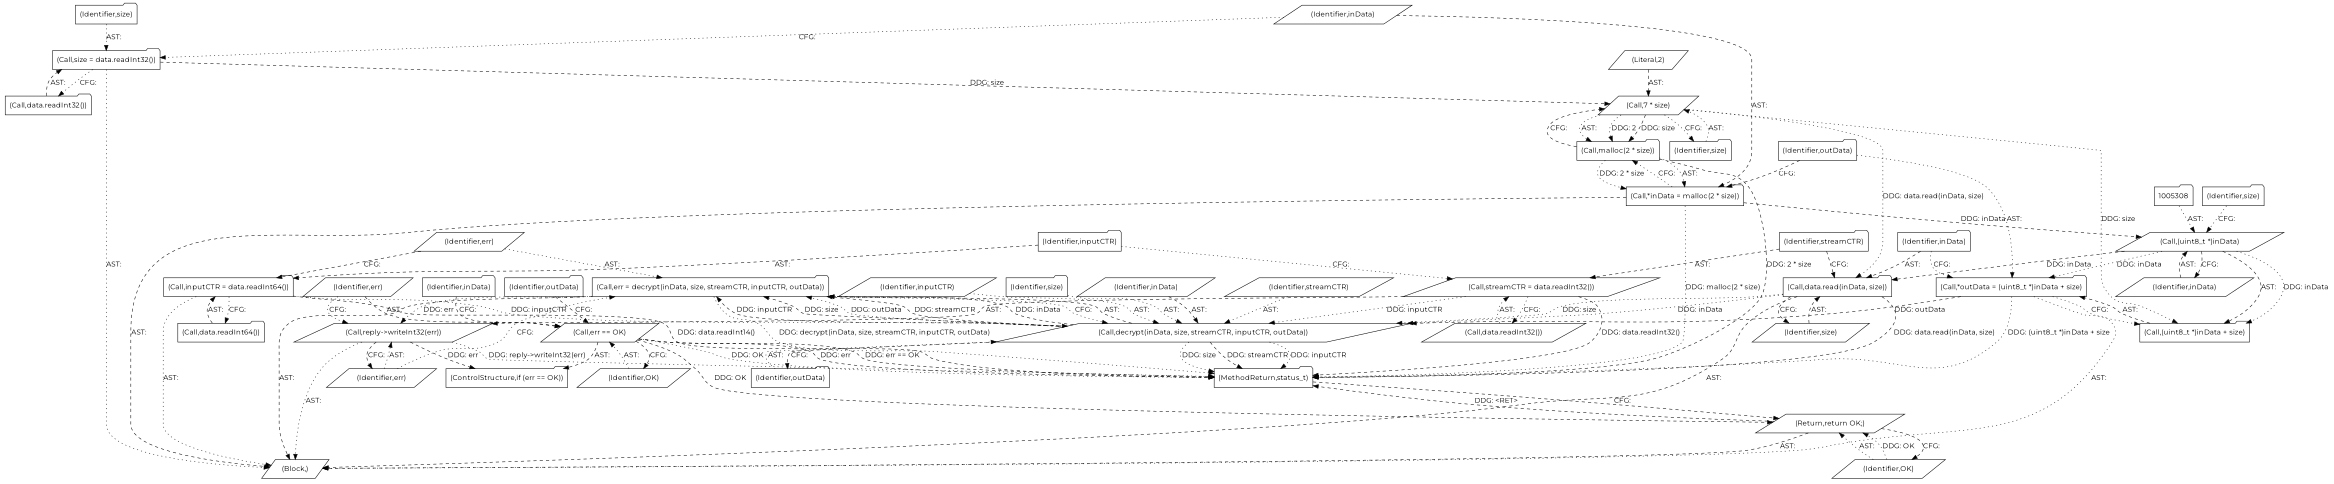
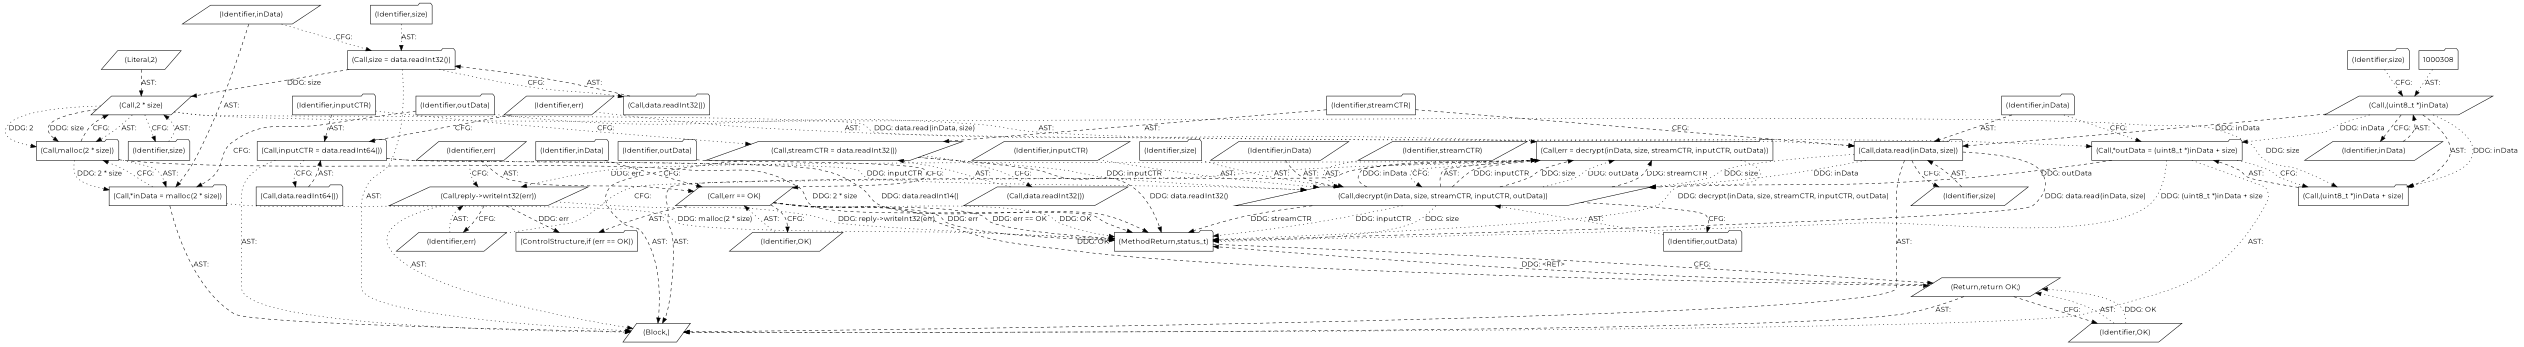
node "(Call,7 * size)": label "(Call,7 * size)" -> "(Call,2 * size)"
node "1005308": label "1005308" -> "1000308"
edge "(Call,*inData = malloc(2 * size))" -> "(Call,(uint8_t *)inData)": removed, label "DDG: inData"
edge "(Call,streamCTR = data.readInt32())" -> "(Call,reply->writeInt32(err))": now "(Call,streamCTR = data.readInt32())" -> "(Block,)"
